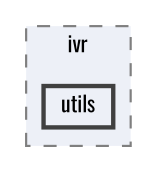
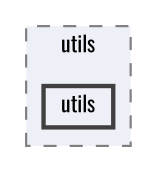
cluster "ivr": label "ivr" -> "utils"
